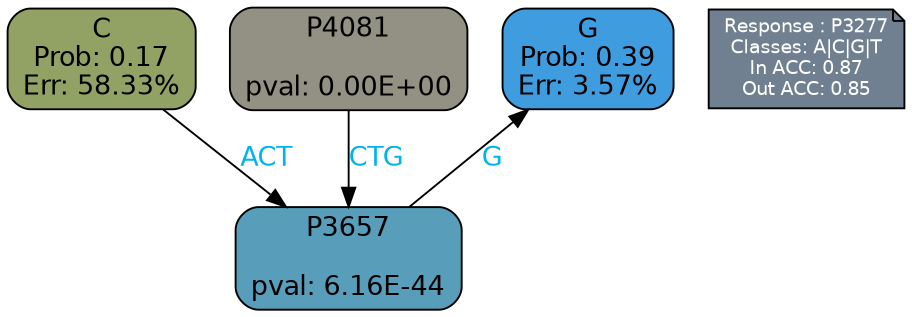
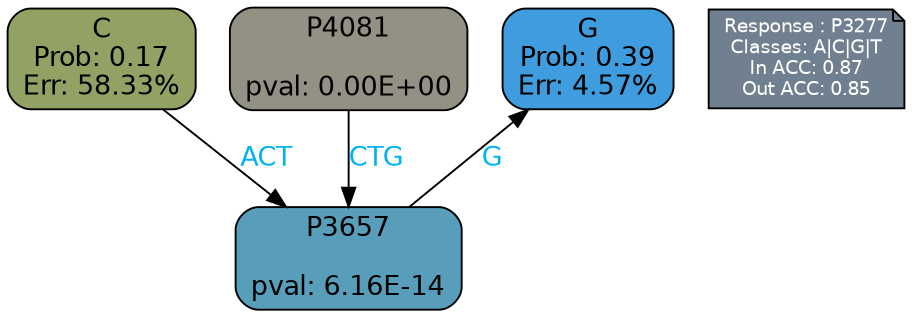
node "G Prob: 0.39 Err: 3.57%": label "G Prob: 0.39 Err: 3.57%" -> "G Prob: 0.39 Err: 4.57%"
node "P3657 pval: 6.16E-44": label "P3657 pval: 6.16E-44" -> "P3657 pval: 6.16E-14"
